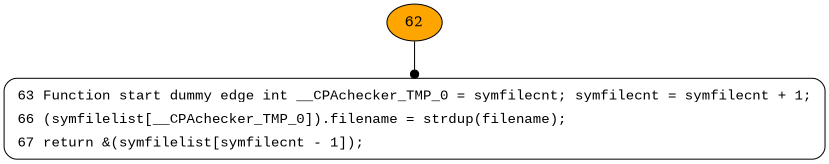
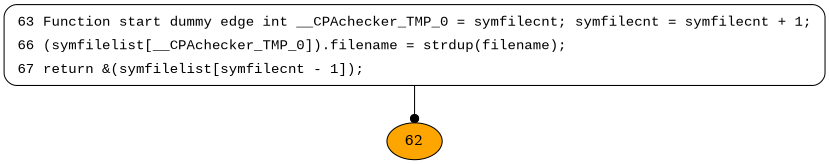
edge "62" -> "63": reversed
